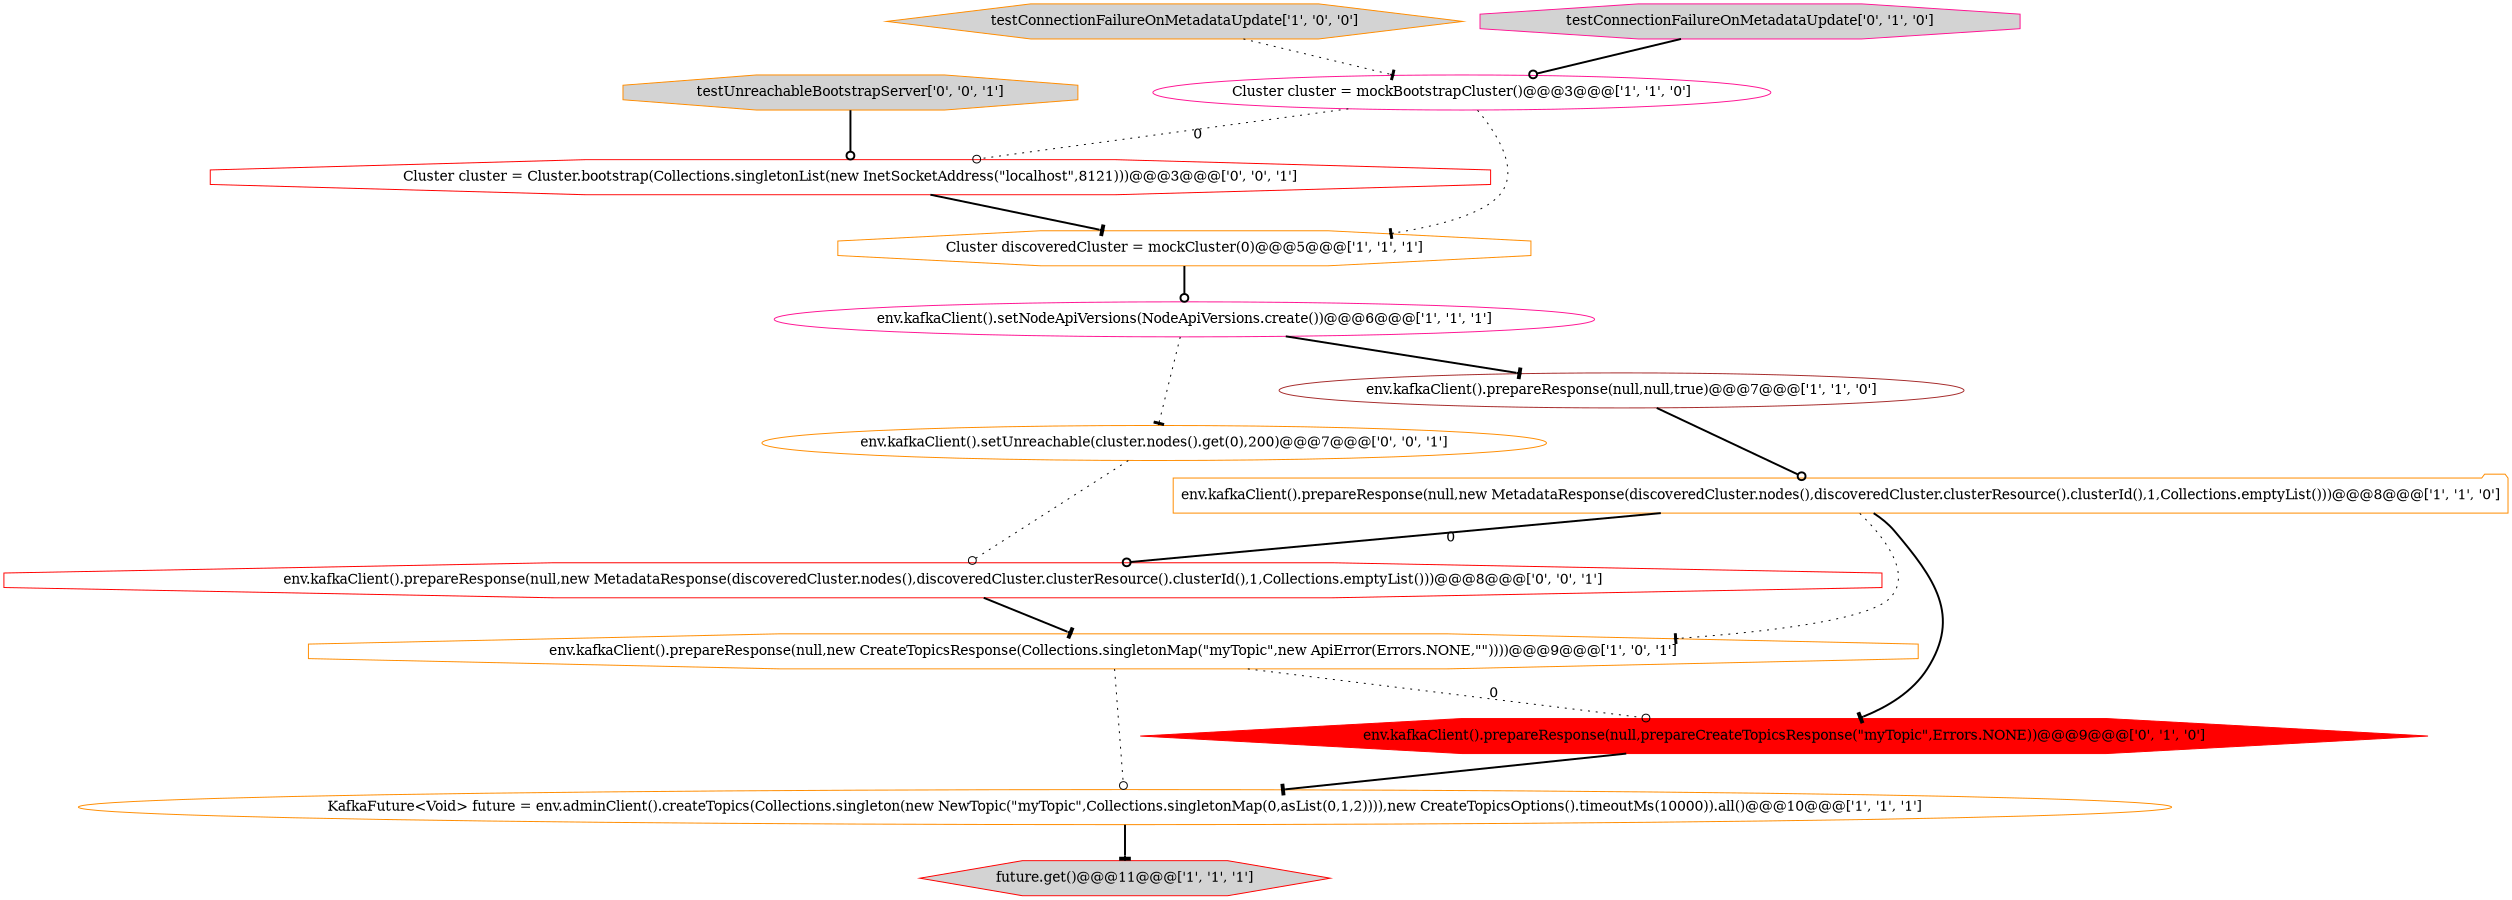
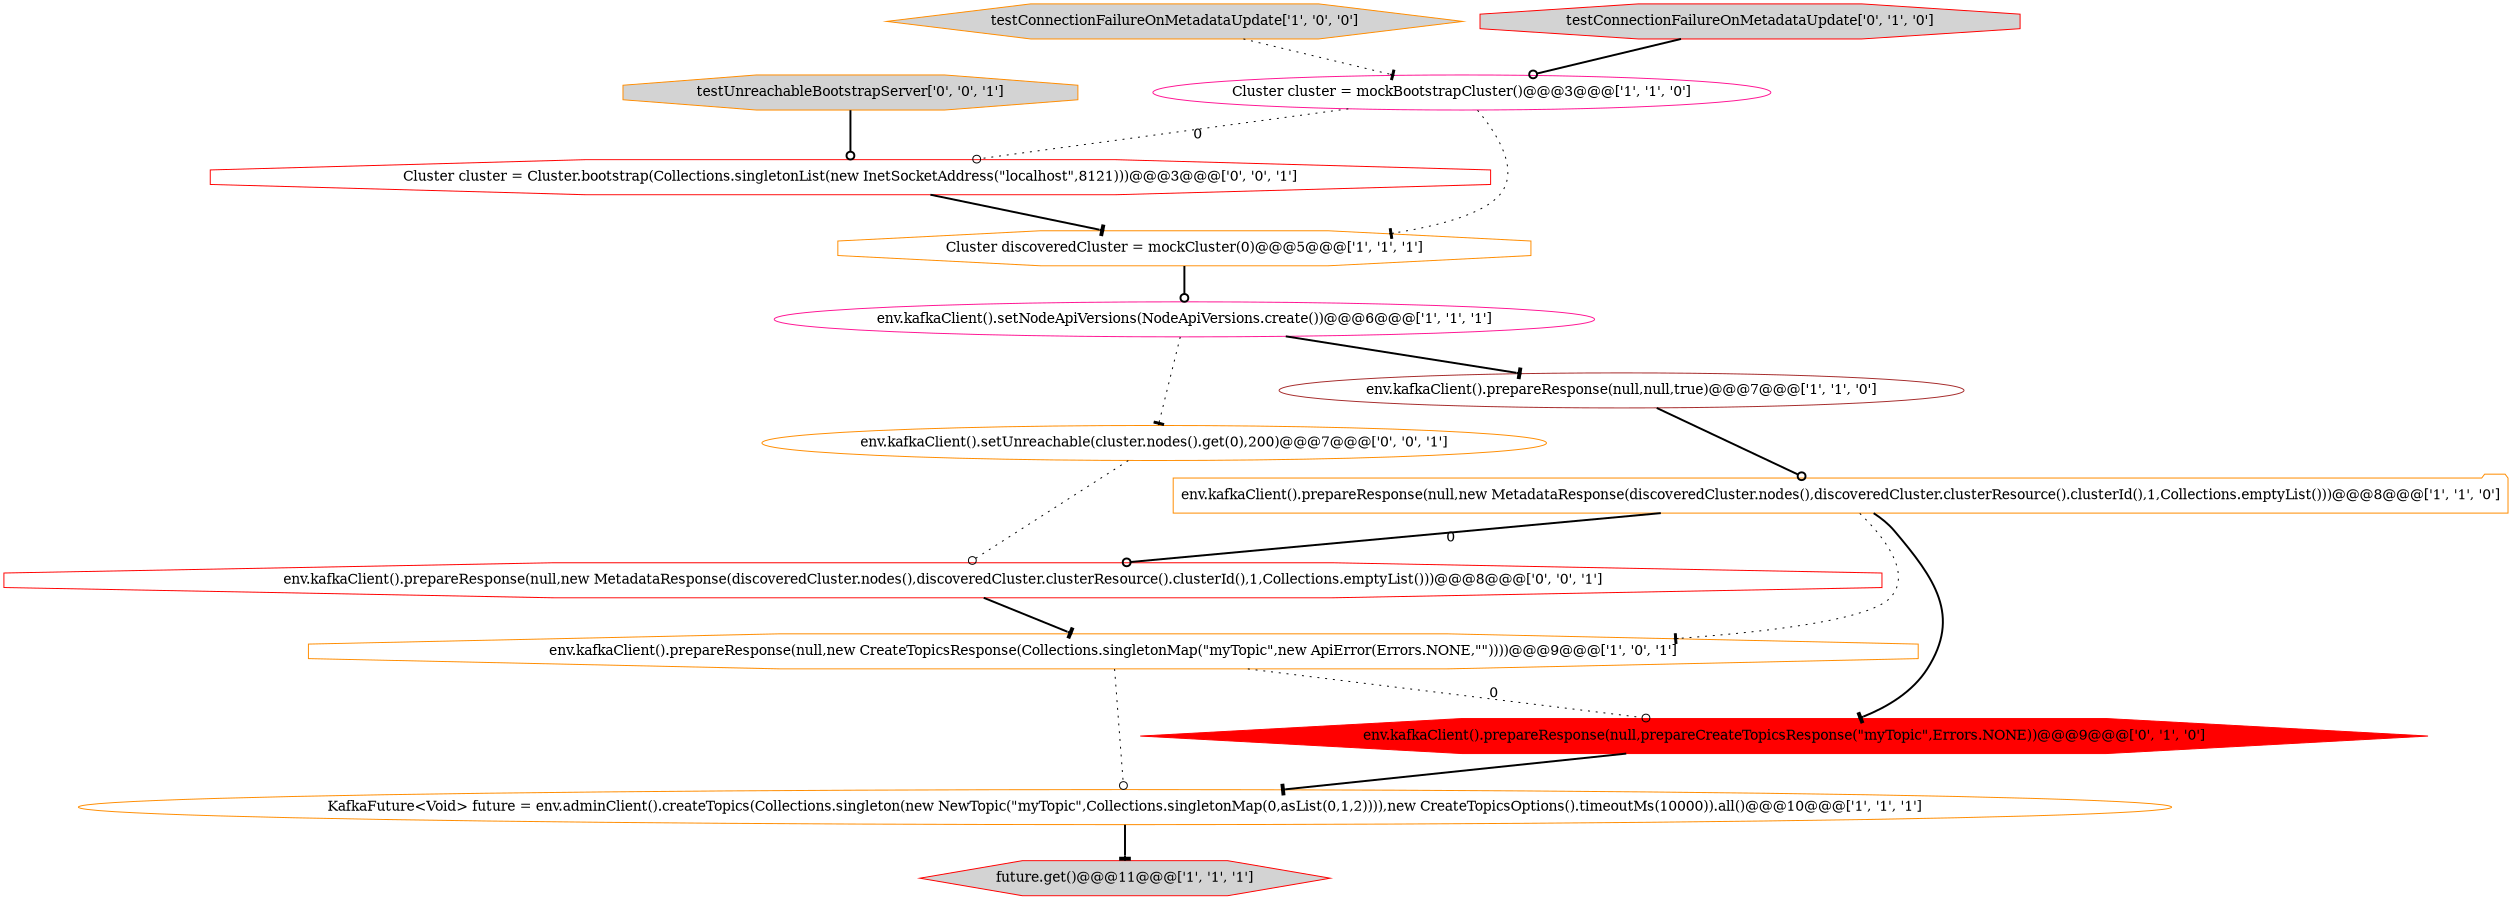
node "testConnectionFailureOnMetadataUpdate['0', '1', '0']": color deeppink -> red
